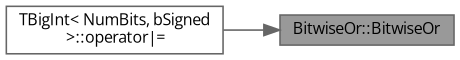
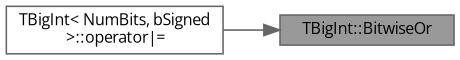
node "BitwiseOr::BitwiseOr": label "BitwiseOr::BitwiseOr" -> "TBigInt::BitwiseOr"
